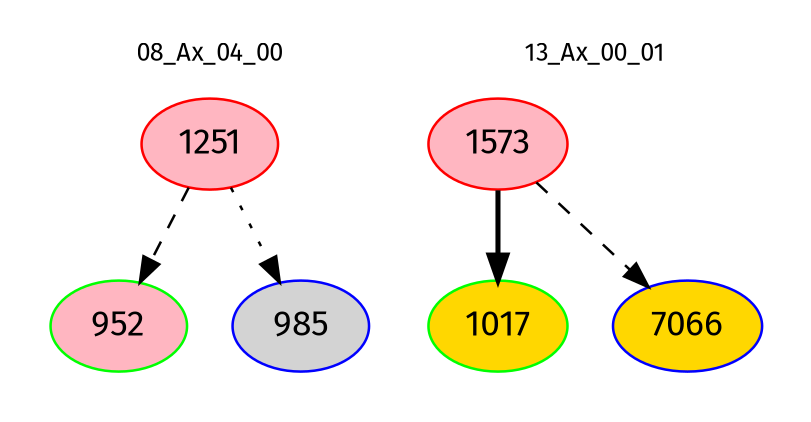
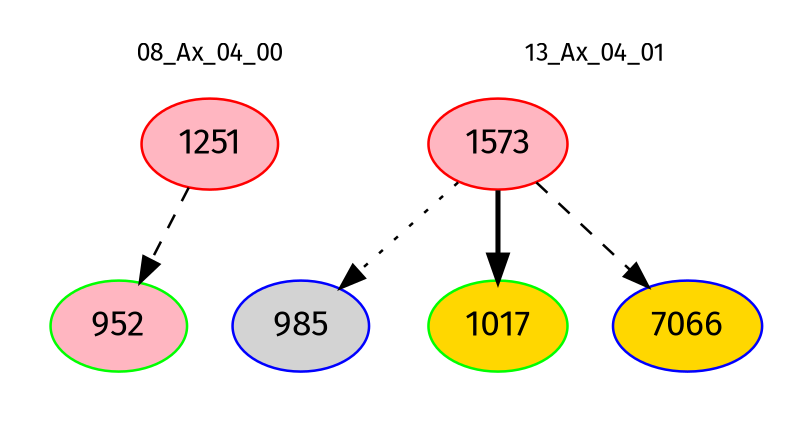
cluster "13_Ax_00_01": label "13_Ax_00_01" -> "13_Ax_04_01"
edge "1251" -> "985": now "1573" -> "985"
